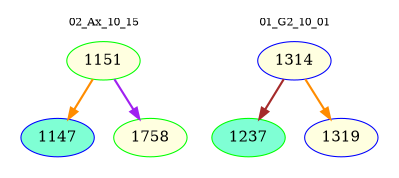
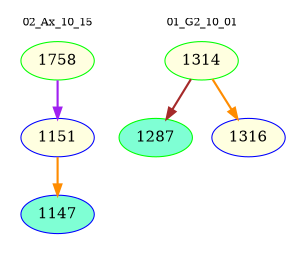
node "1151": color green -> blue
node "1314": color blue -> green
edge "1151" -> "1758": reversed
node "1237": label "1237" -> "1287"
node "1319": label "1319" -> "1316"
